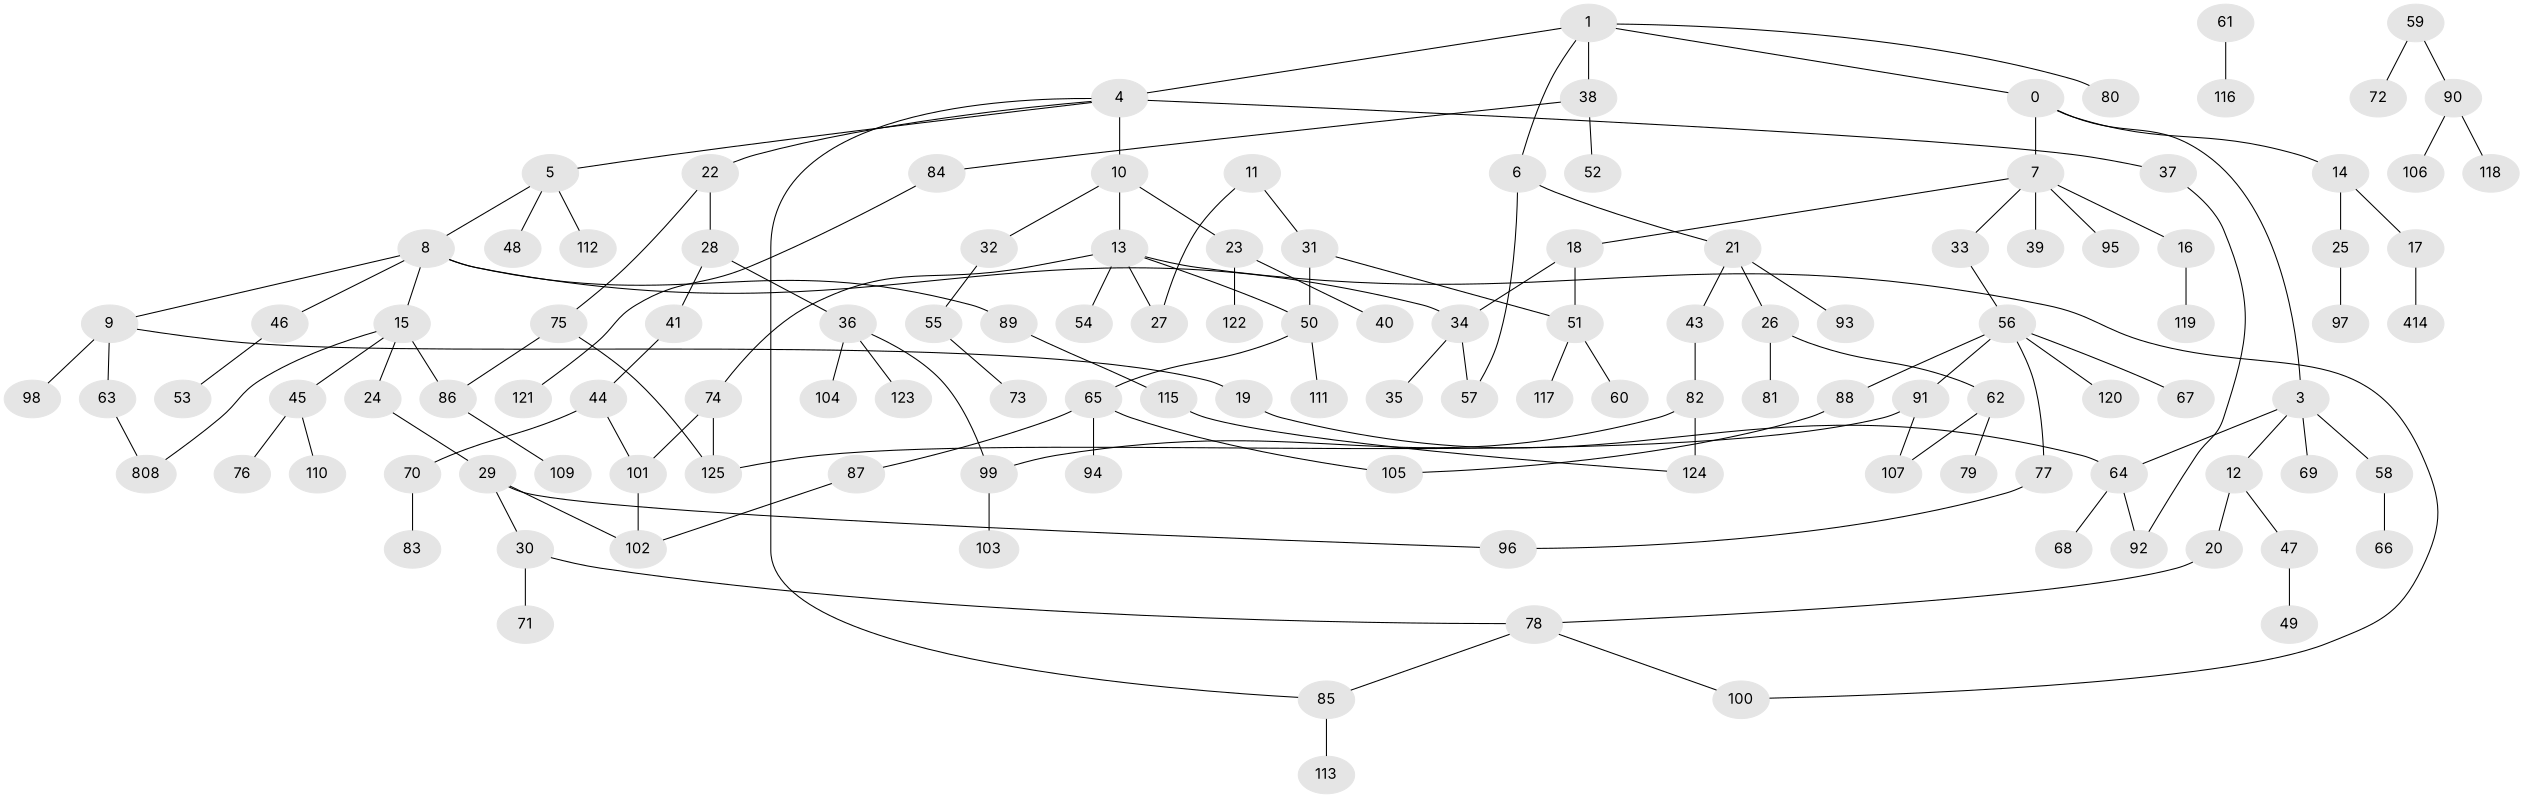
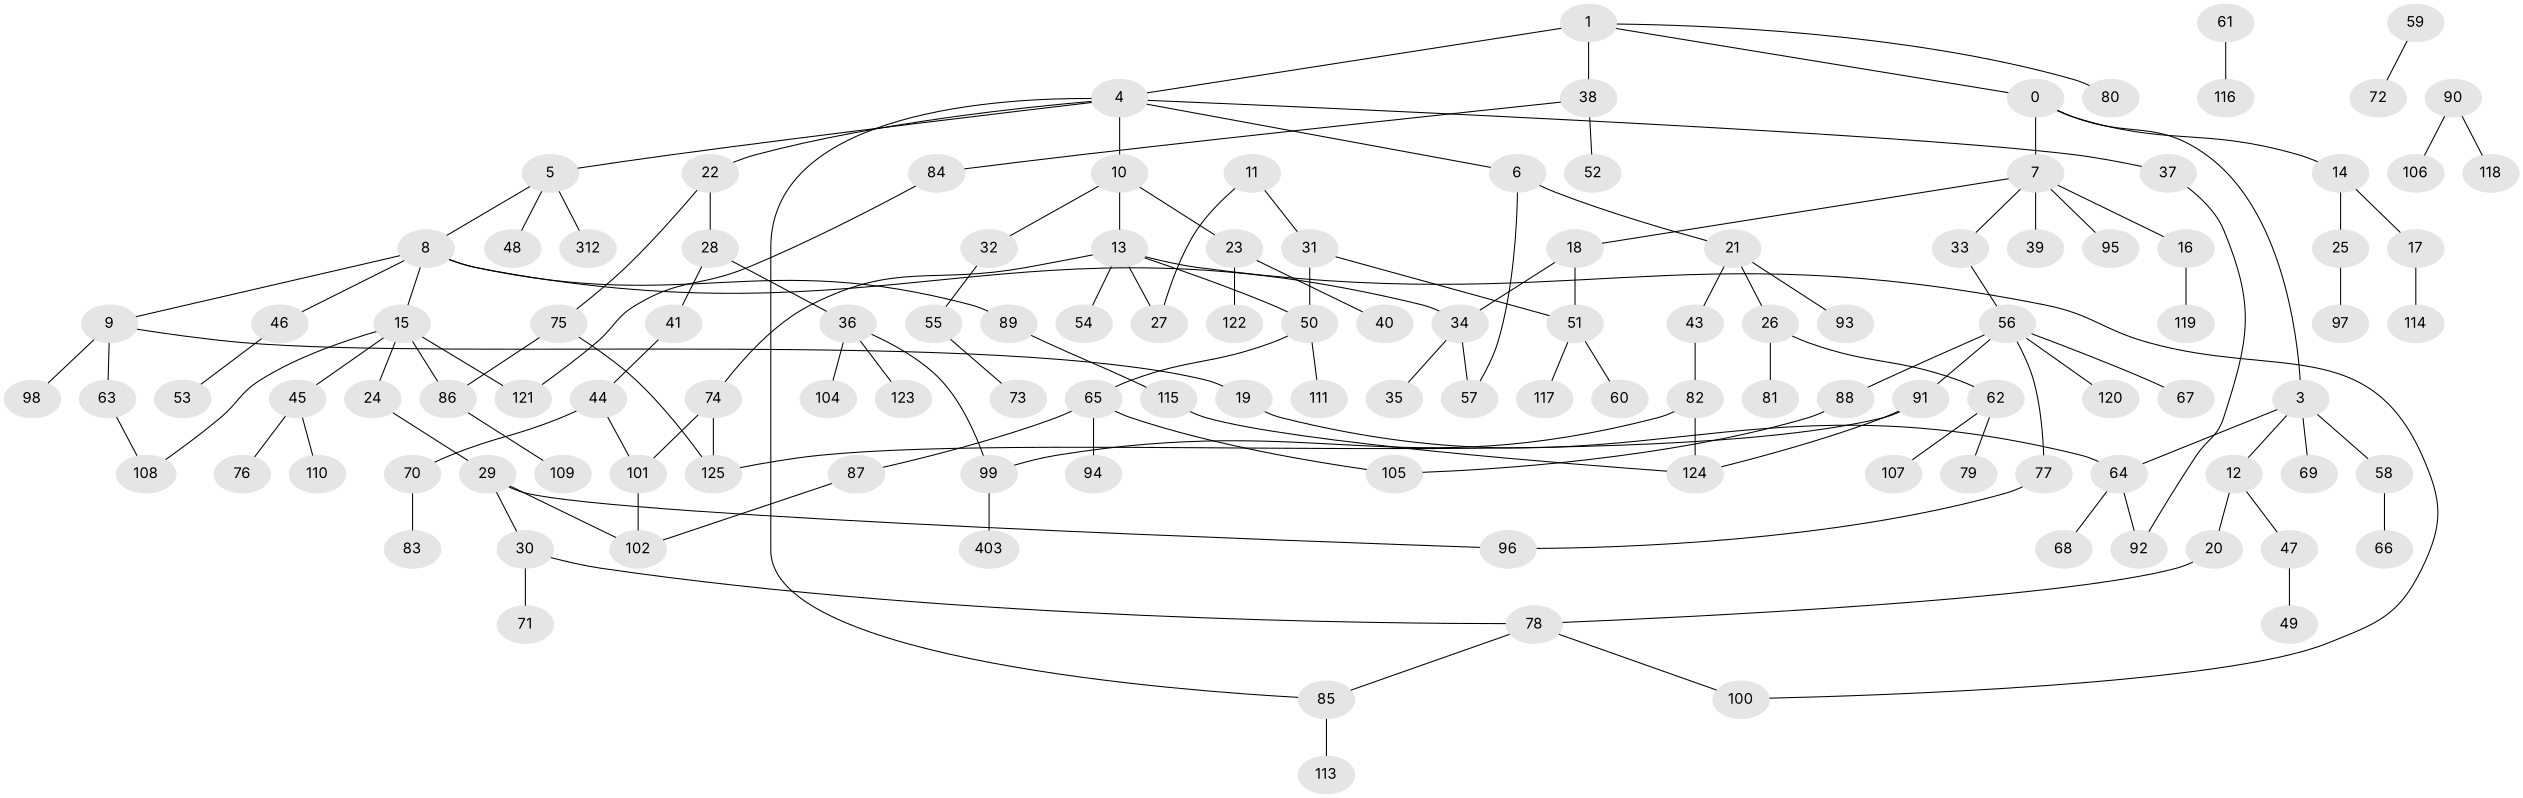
edge "59" -- "90": removed
edge "1" -- "6": now "4" -- "6"
node "112": label "112" -> "312"
node "414": label "414" -> "114"
edge "15" -- "121": added
edge "91" -- "107": now "91" -- "124"
node "808": label "808" -> "108"
node "103": label "103" -> "403"
